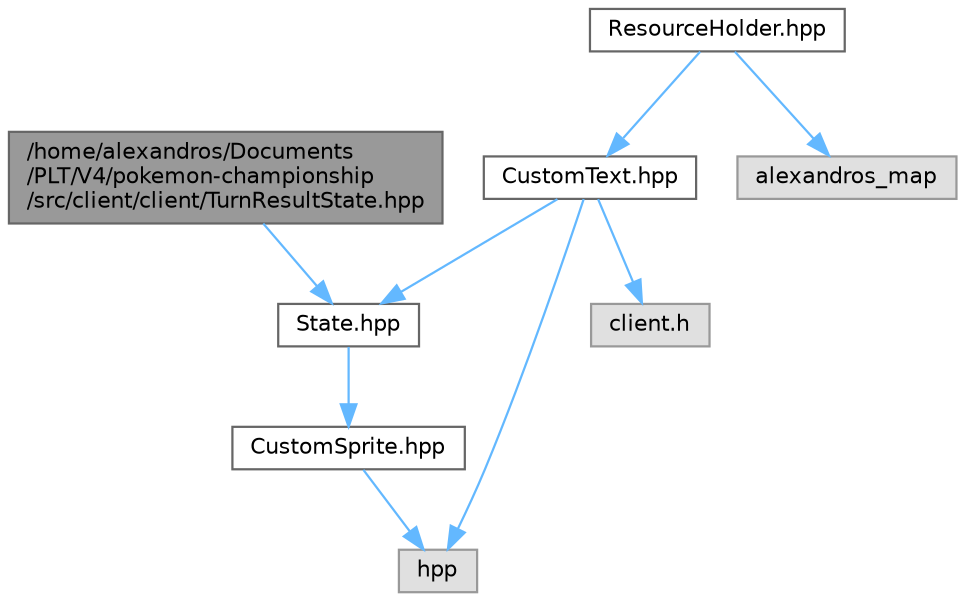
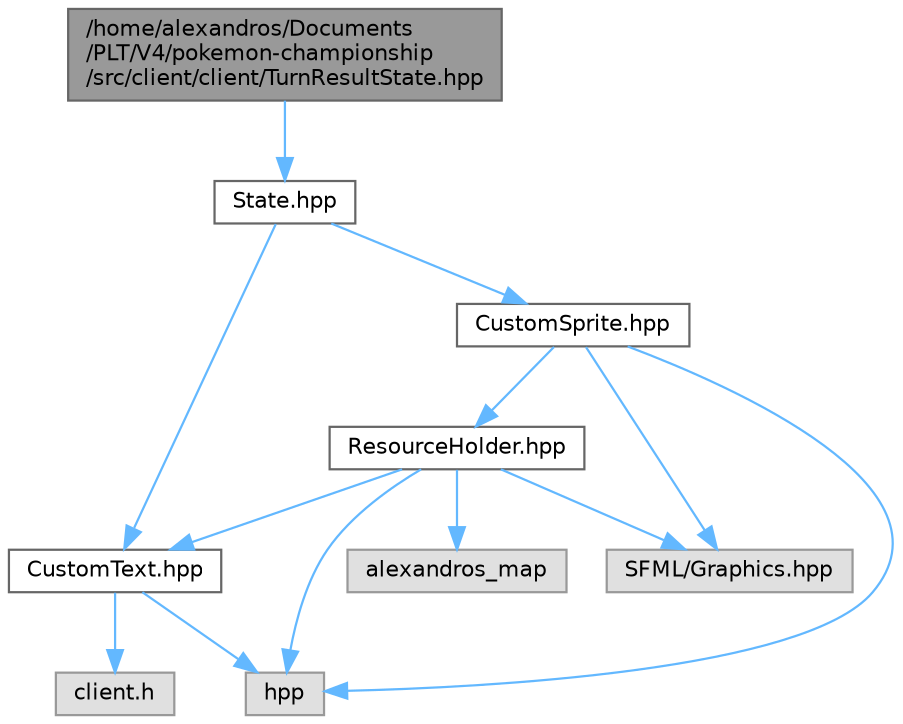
edge "CustomText.hpp" -> "State.hpp": reversed
edge "CustomSprite.hpp" -> "ResourceHolder.hpp": added
edge "ResourceHolder.hpp" -> "hpp": added
node "SFML/Graphics.hpp": added
